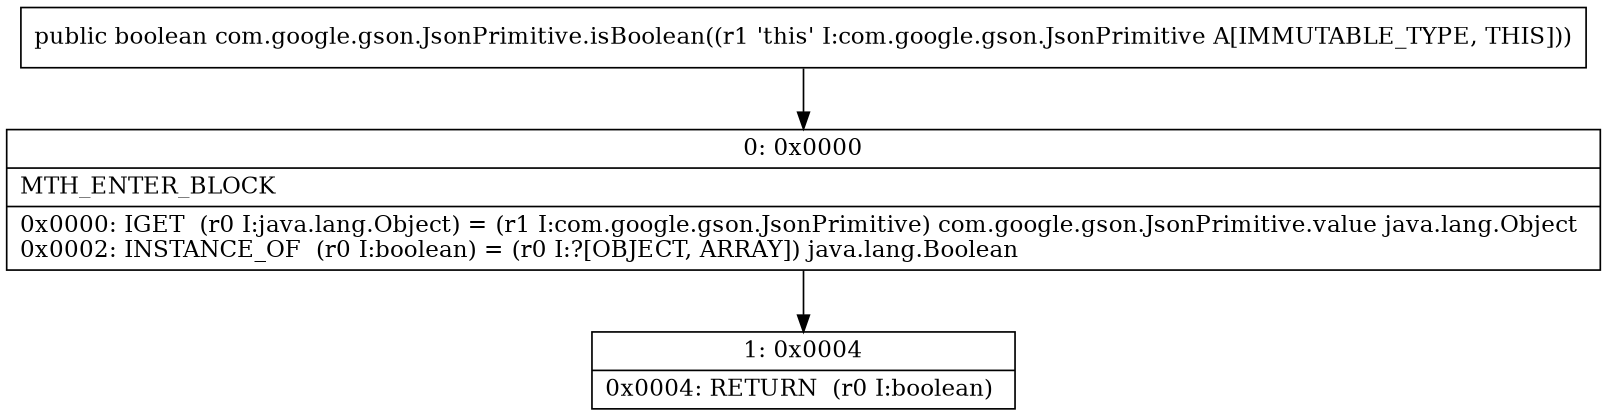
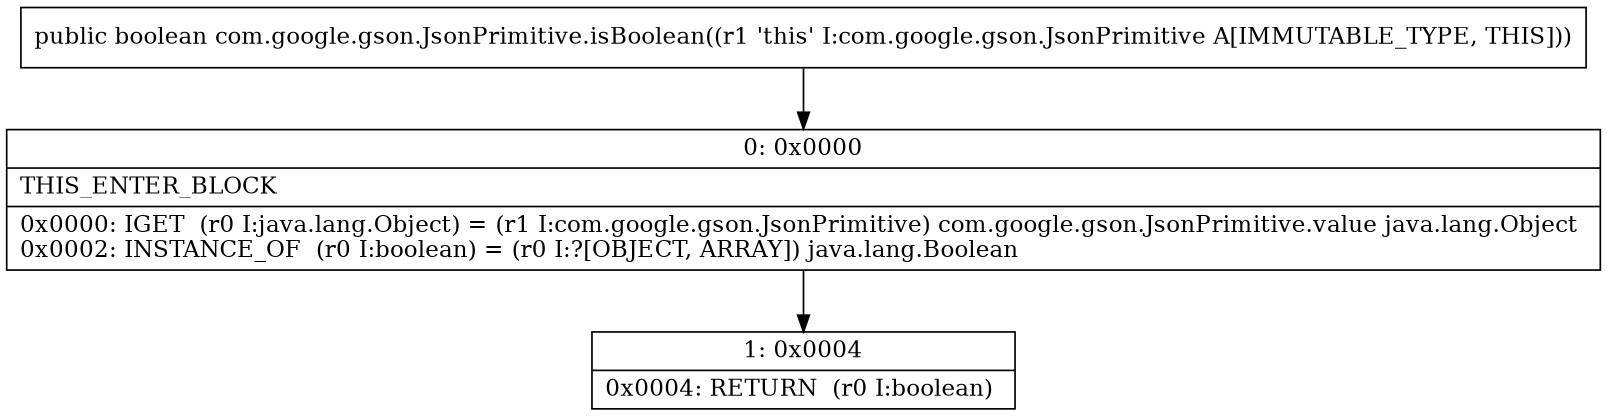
node "0: 0x0000": text "MTH_ENTER_BLOCK" -> "THIS_ENTER_BLOCK"
